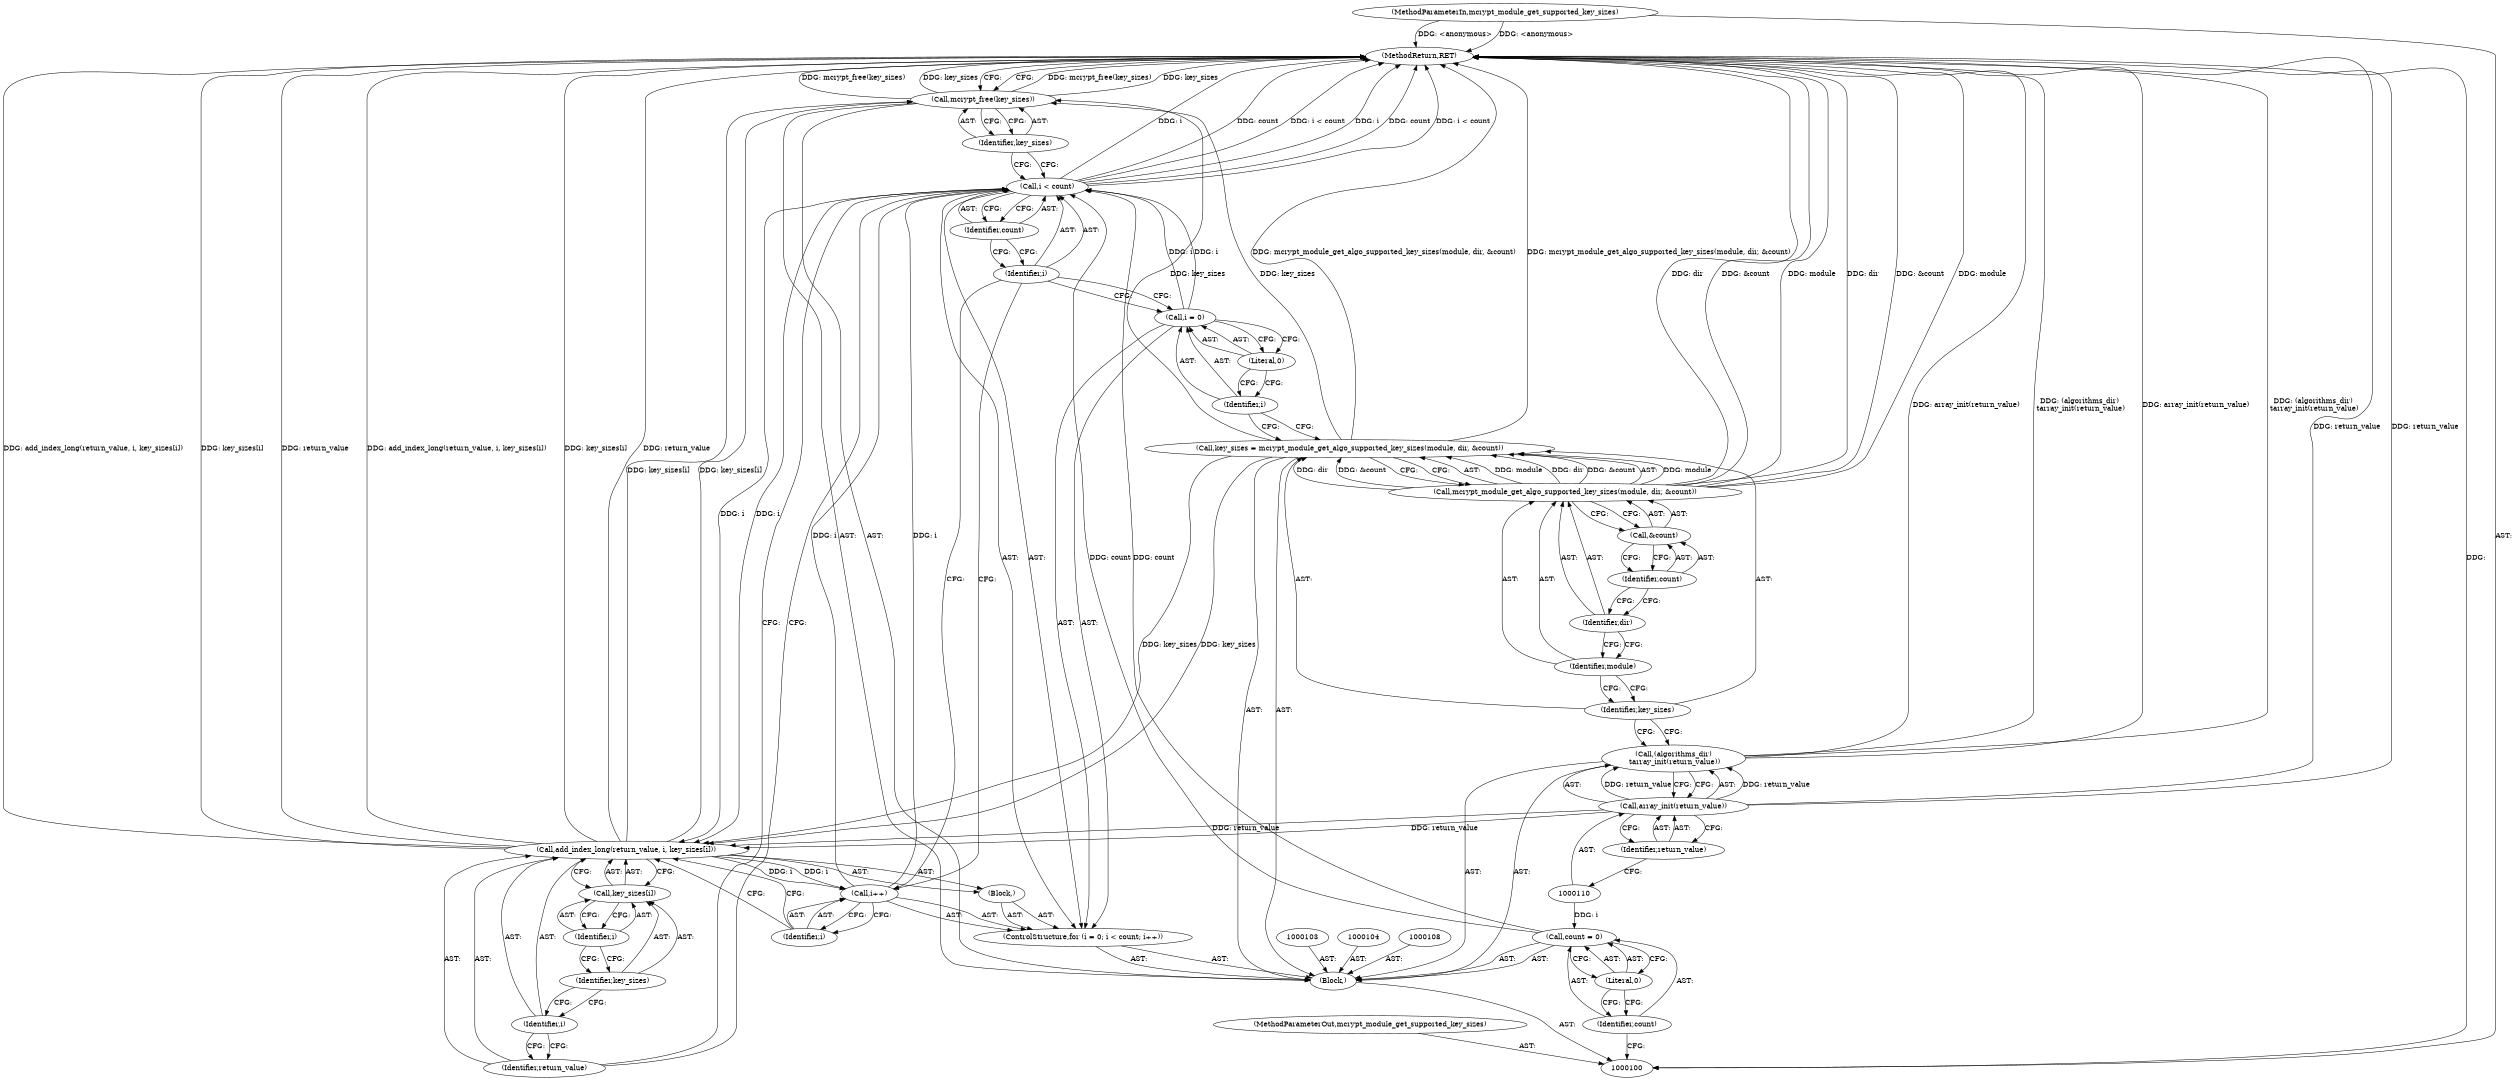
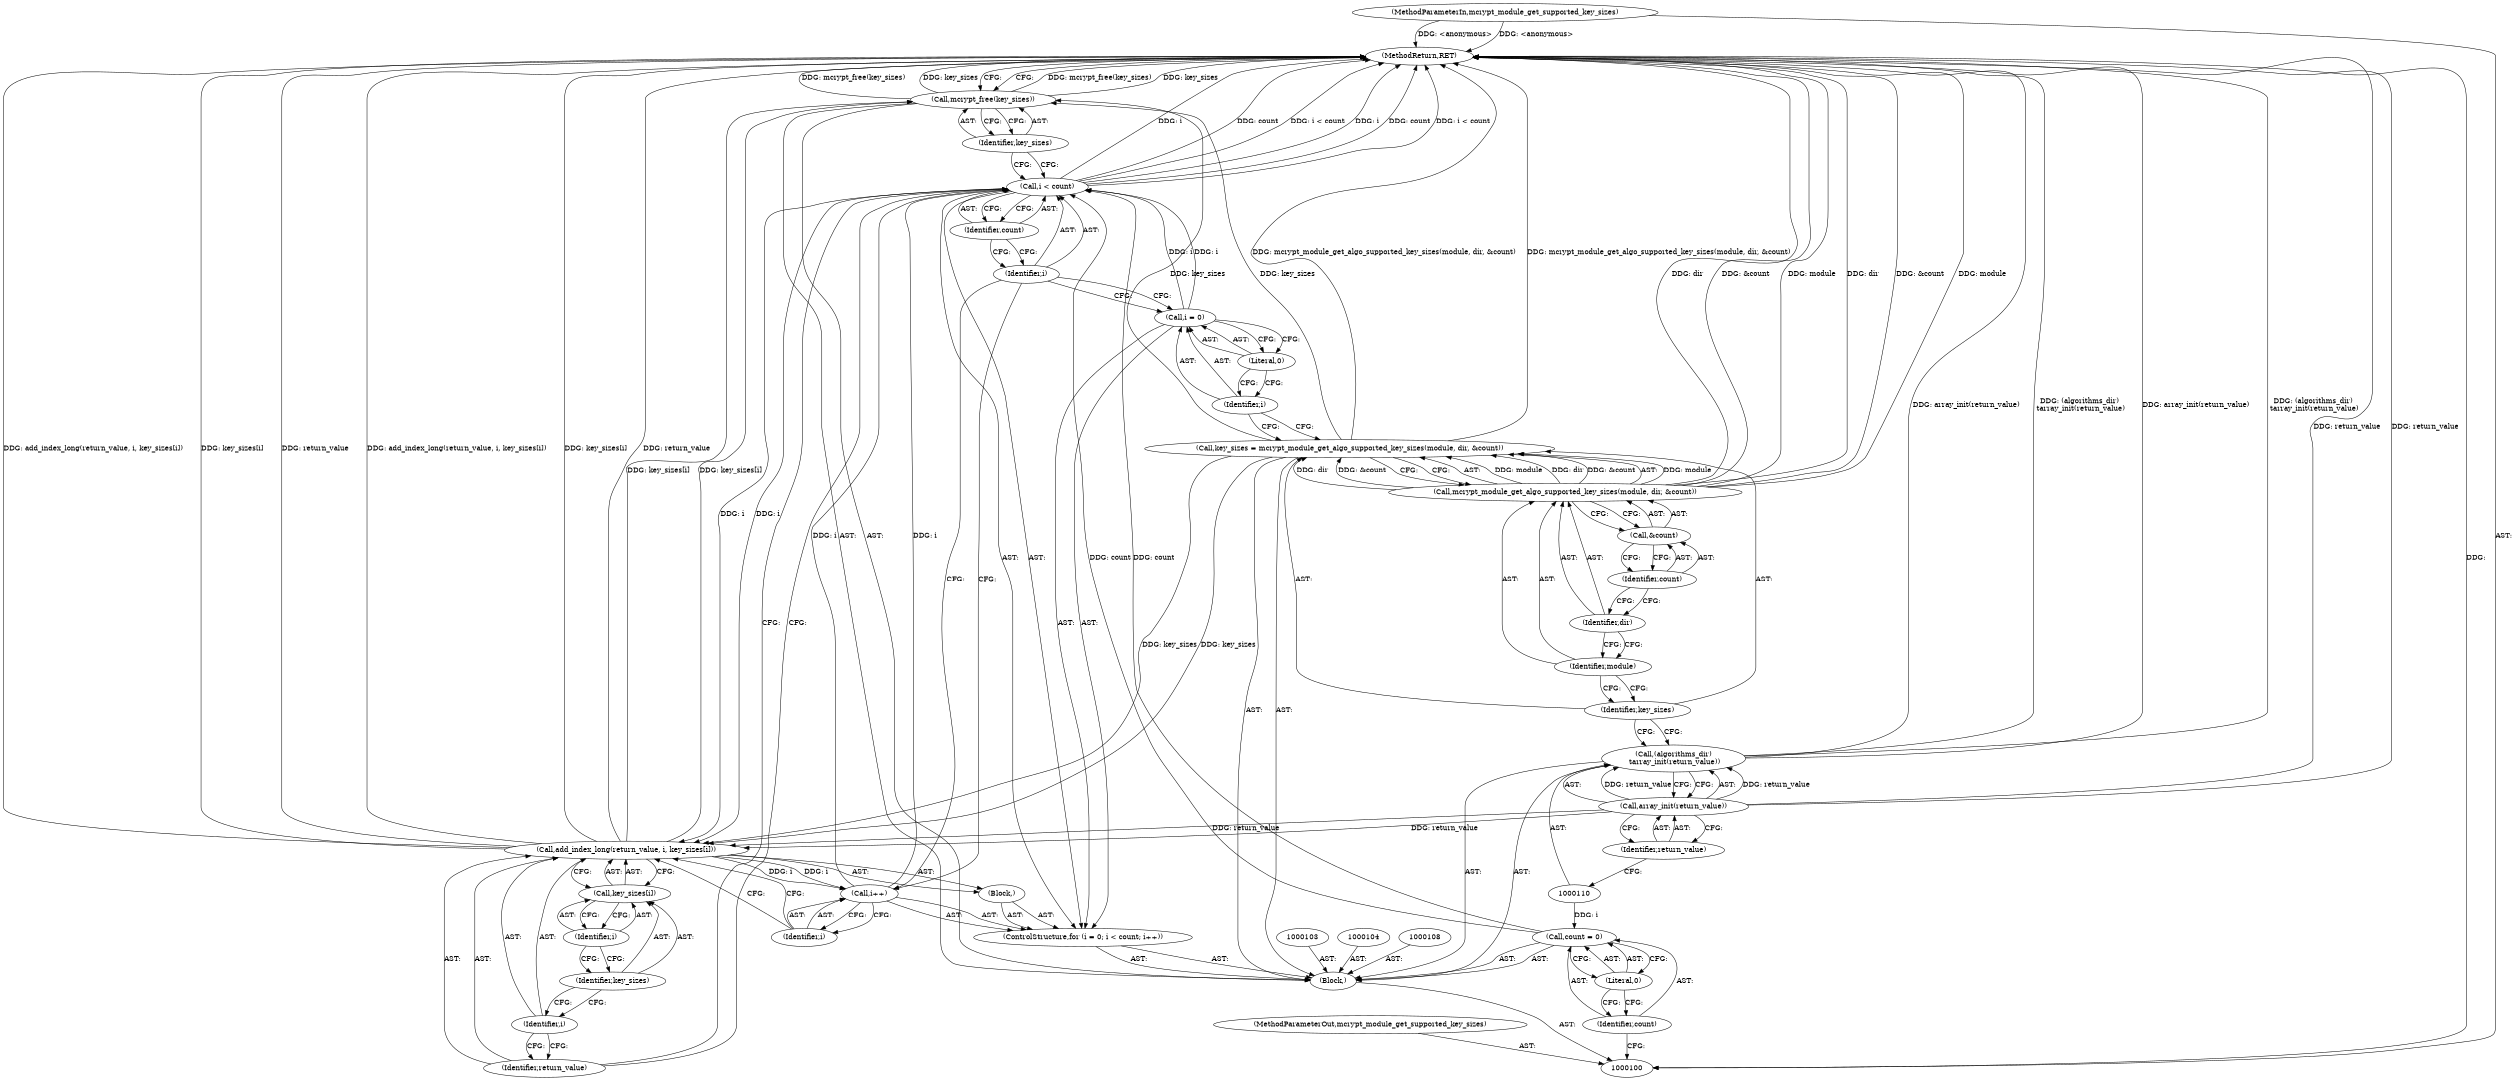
edge "1000110" -> "(Call,array_init(return_value))": now "1000110" -> "(Call,(algorithms_dir) tarray_init(return_value))"
